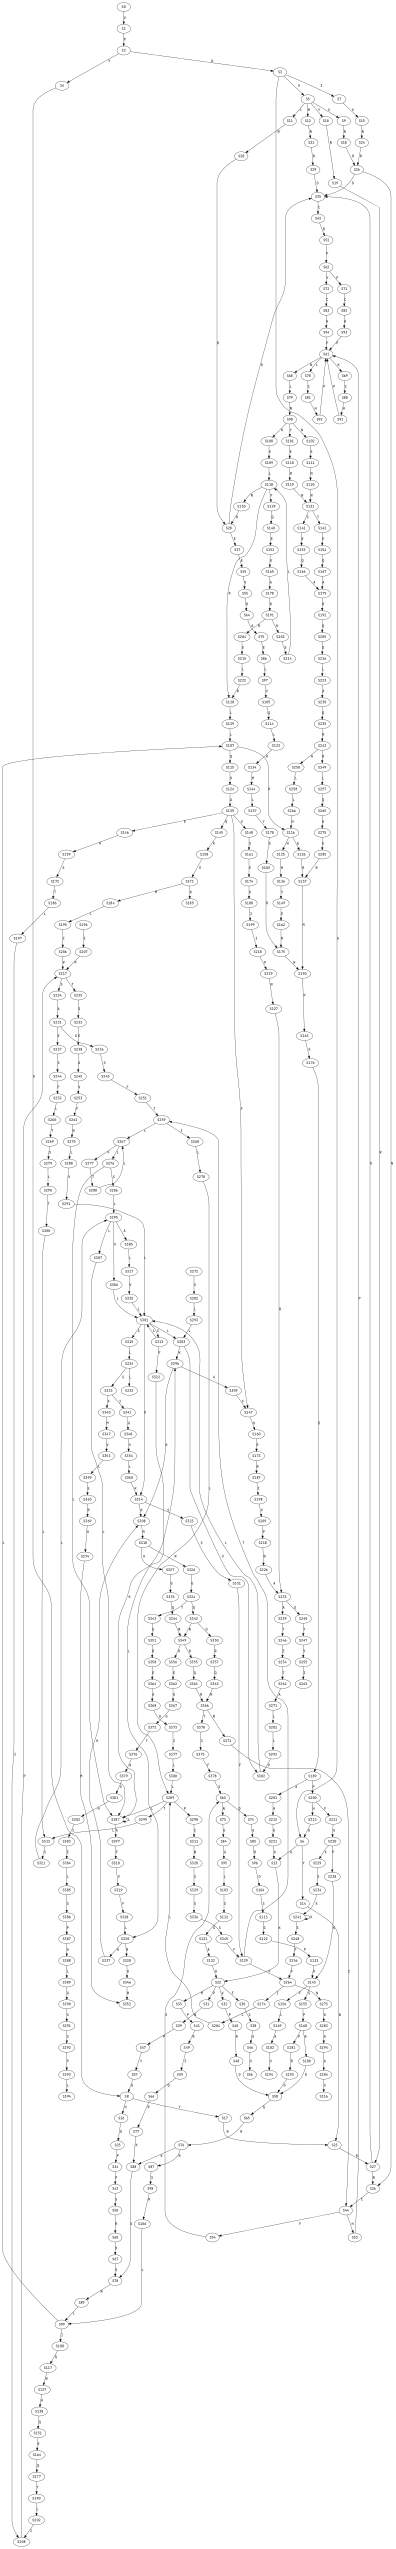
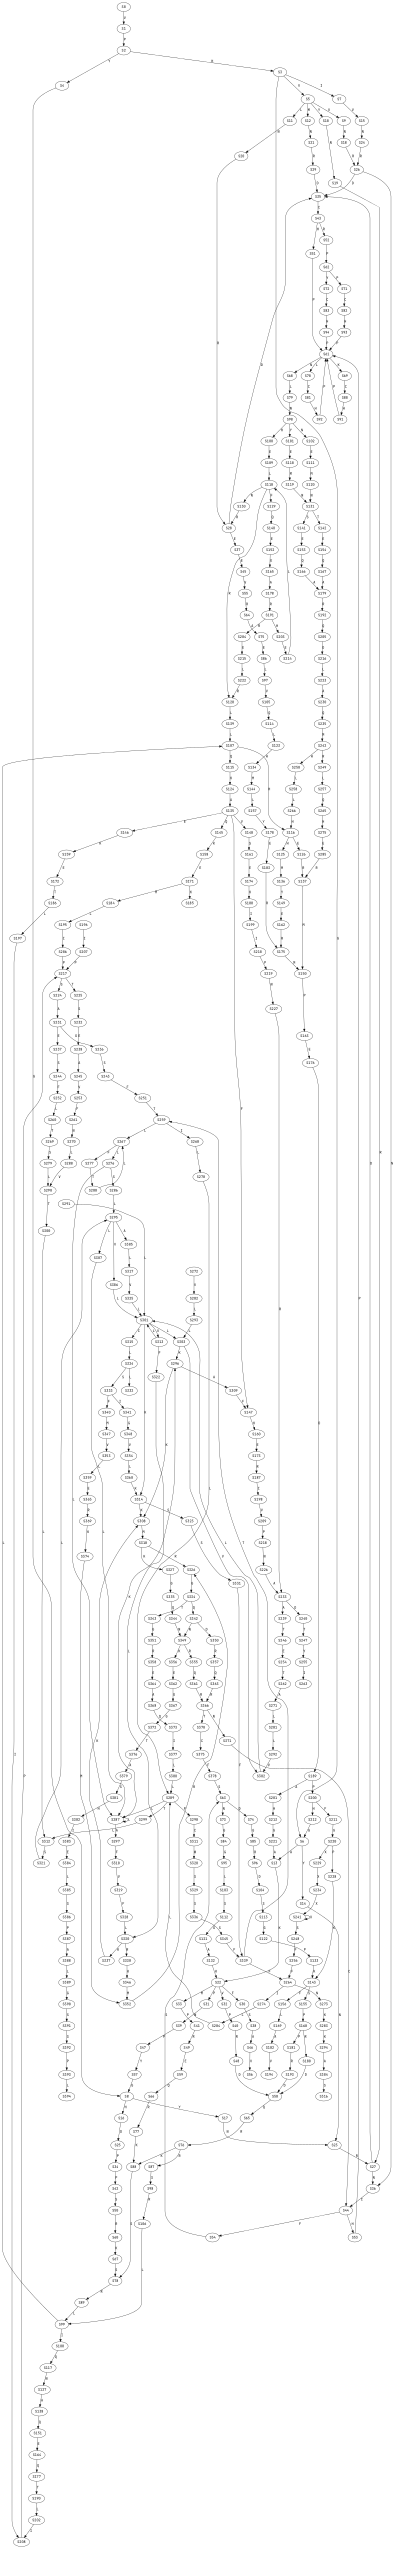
node "S51": added
edge "S280" -> "S291": now "S280" -> "S290"
edge "S352" -> "S326": added, label "R"
